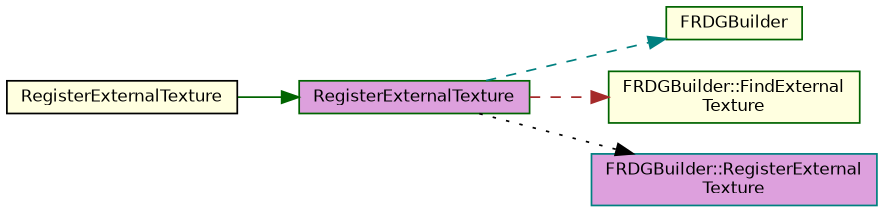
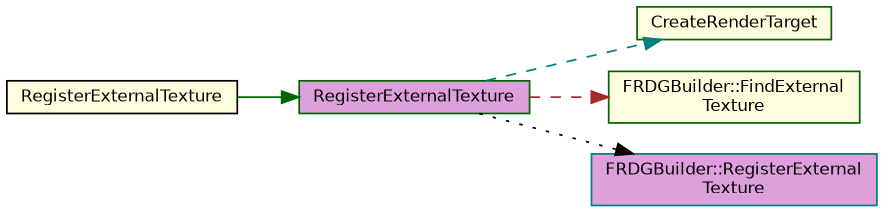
node "FRDGBuilder": label "FRDGBuilder" -> "CreateRenderTarget"
